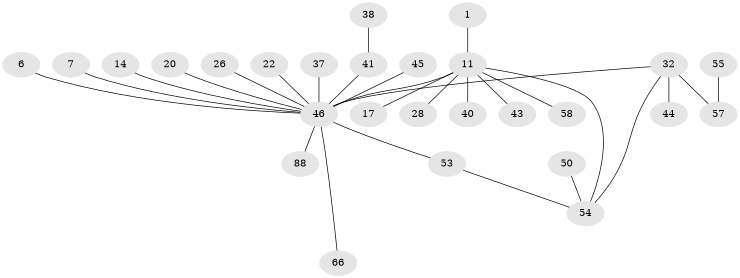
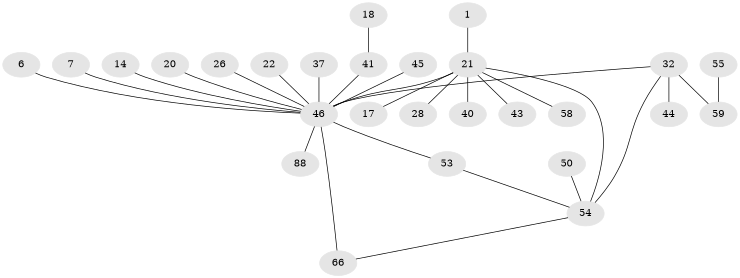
node "38": label "38" -> "18"
node "11": label "11" -> "21"
node "57": label "57" -> "59"
edge "54" -- "66": added
